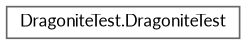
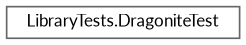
node "DragoniteTest.DragoniteTest": label "DragoniteTest.DragoniteTest" -> "LibraryTests.DragoniteTest"
